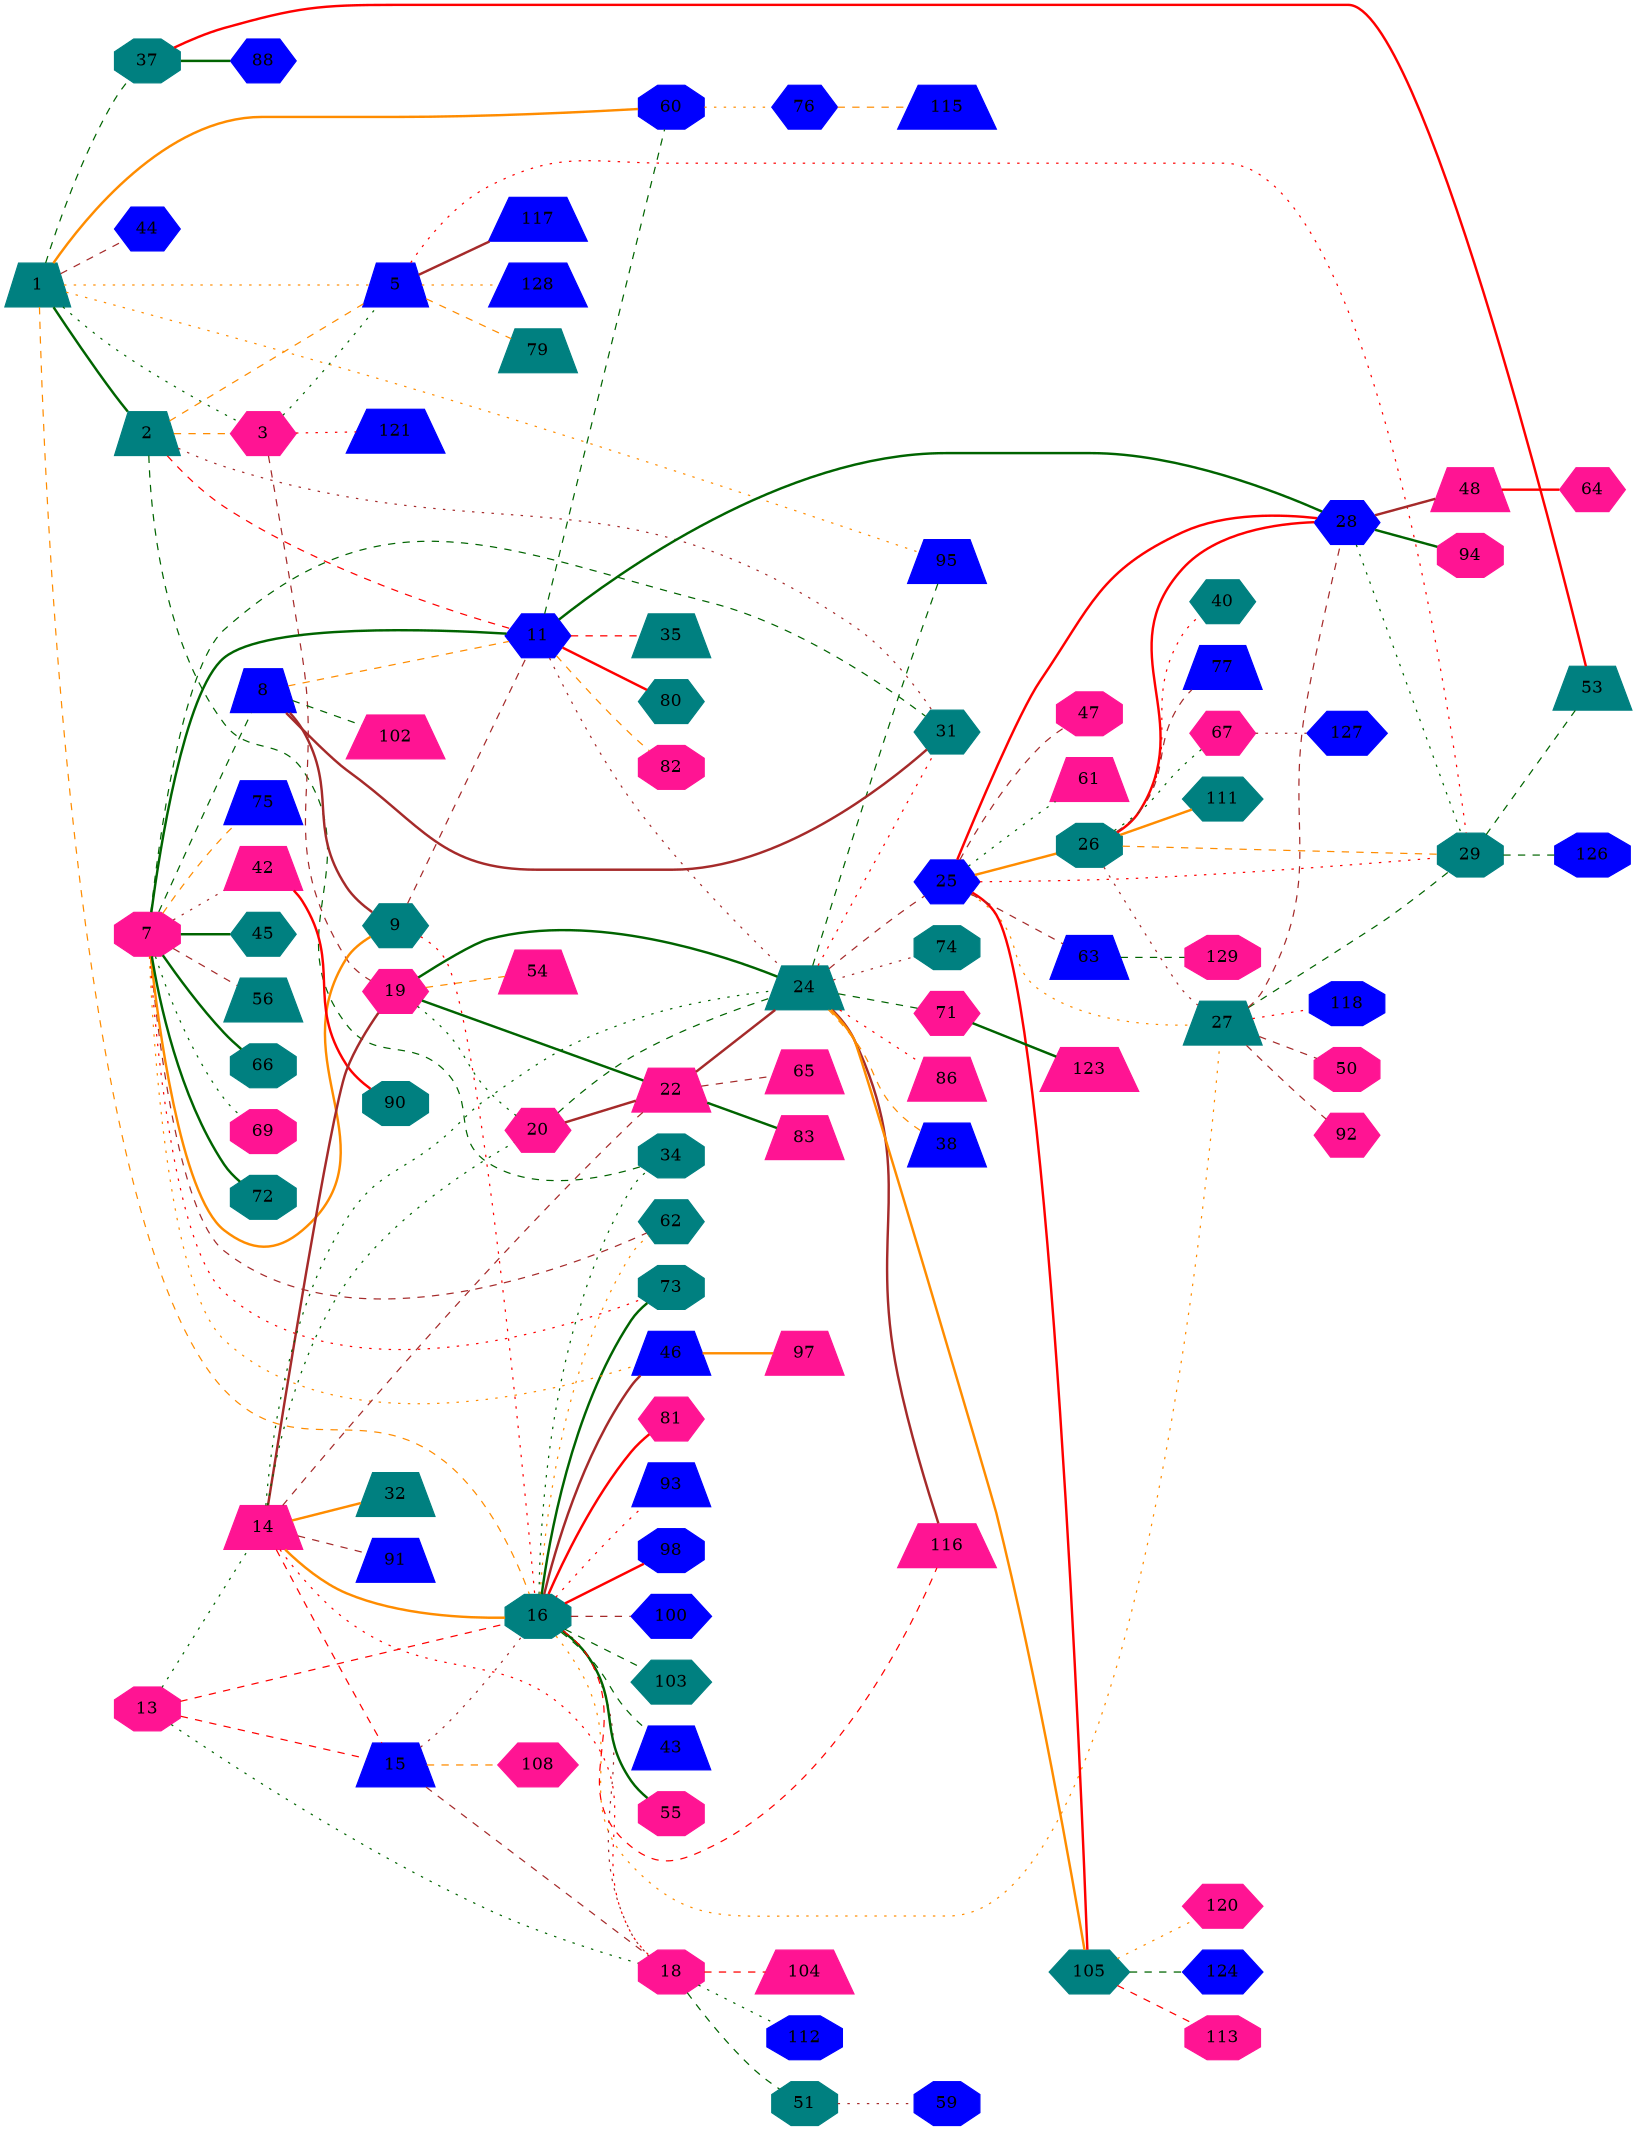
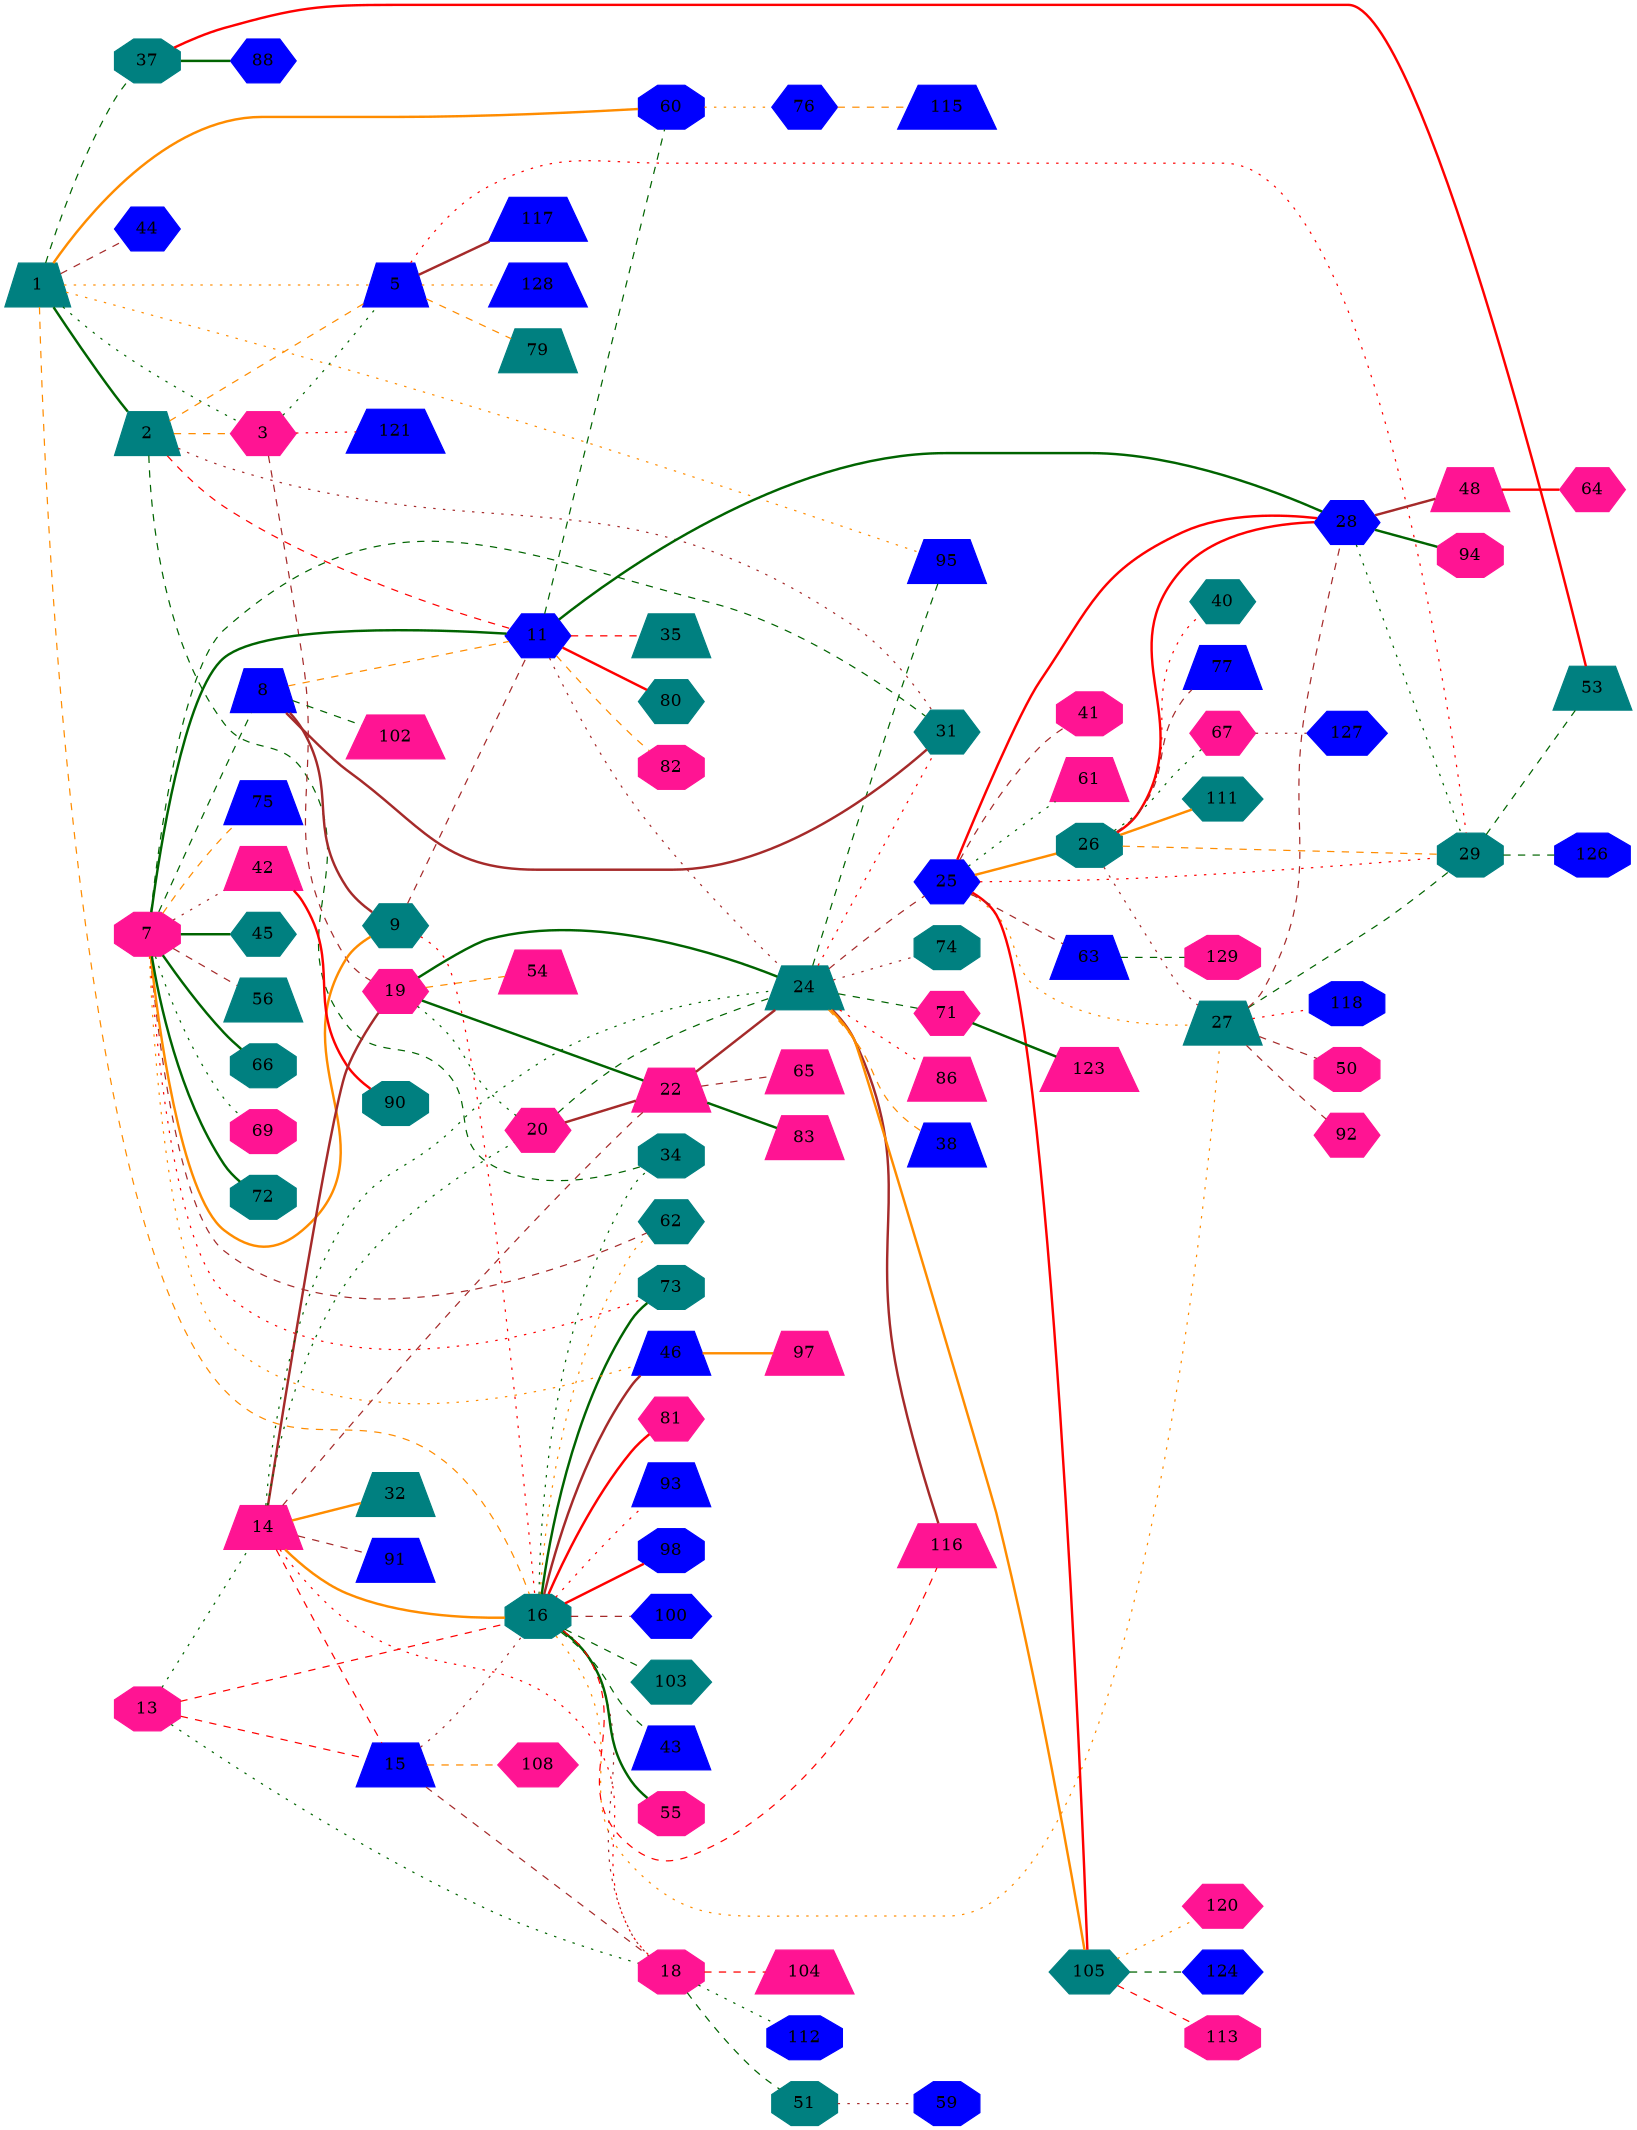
node "47": label "47" -> "41"
